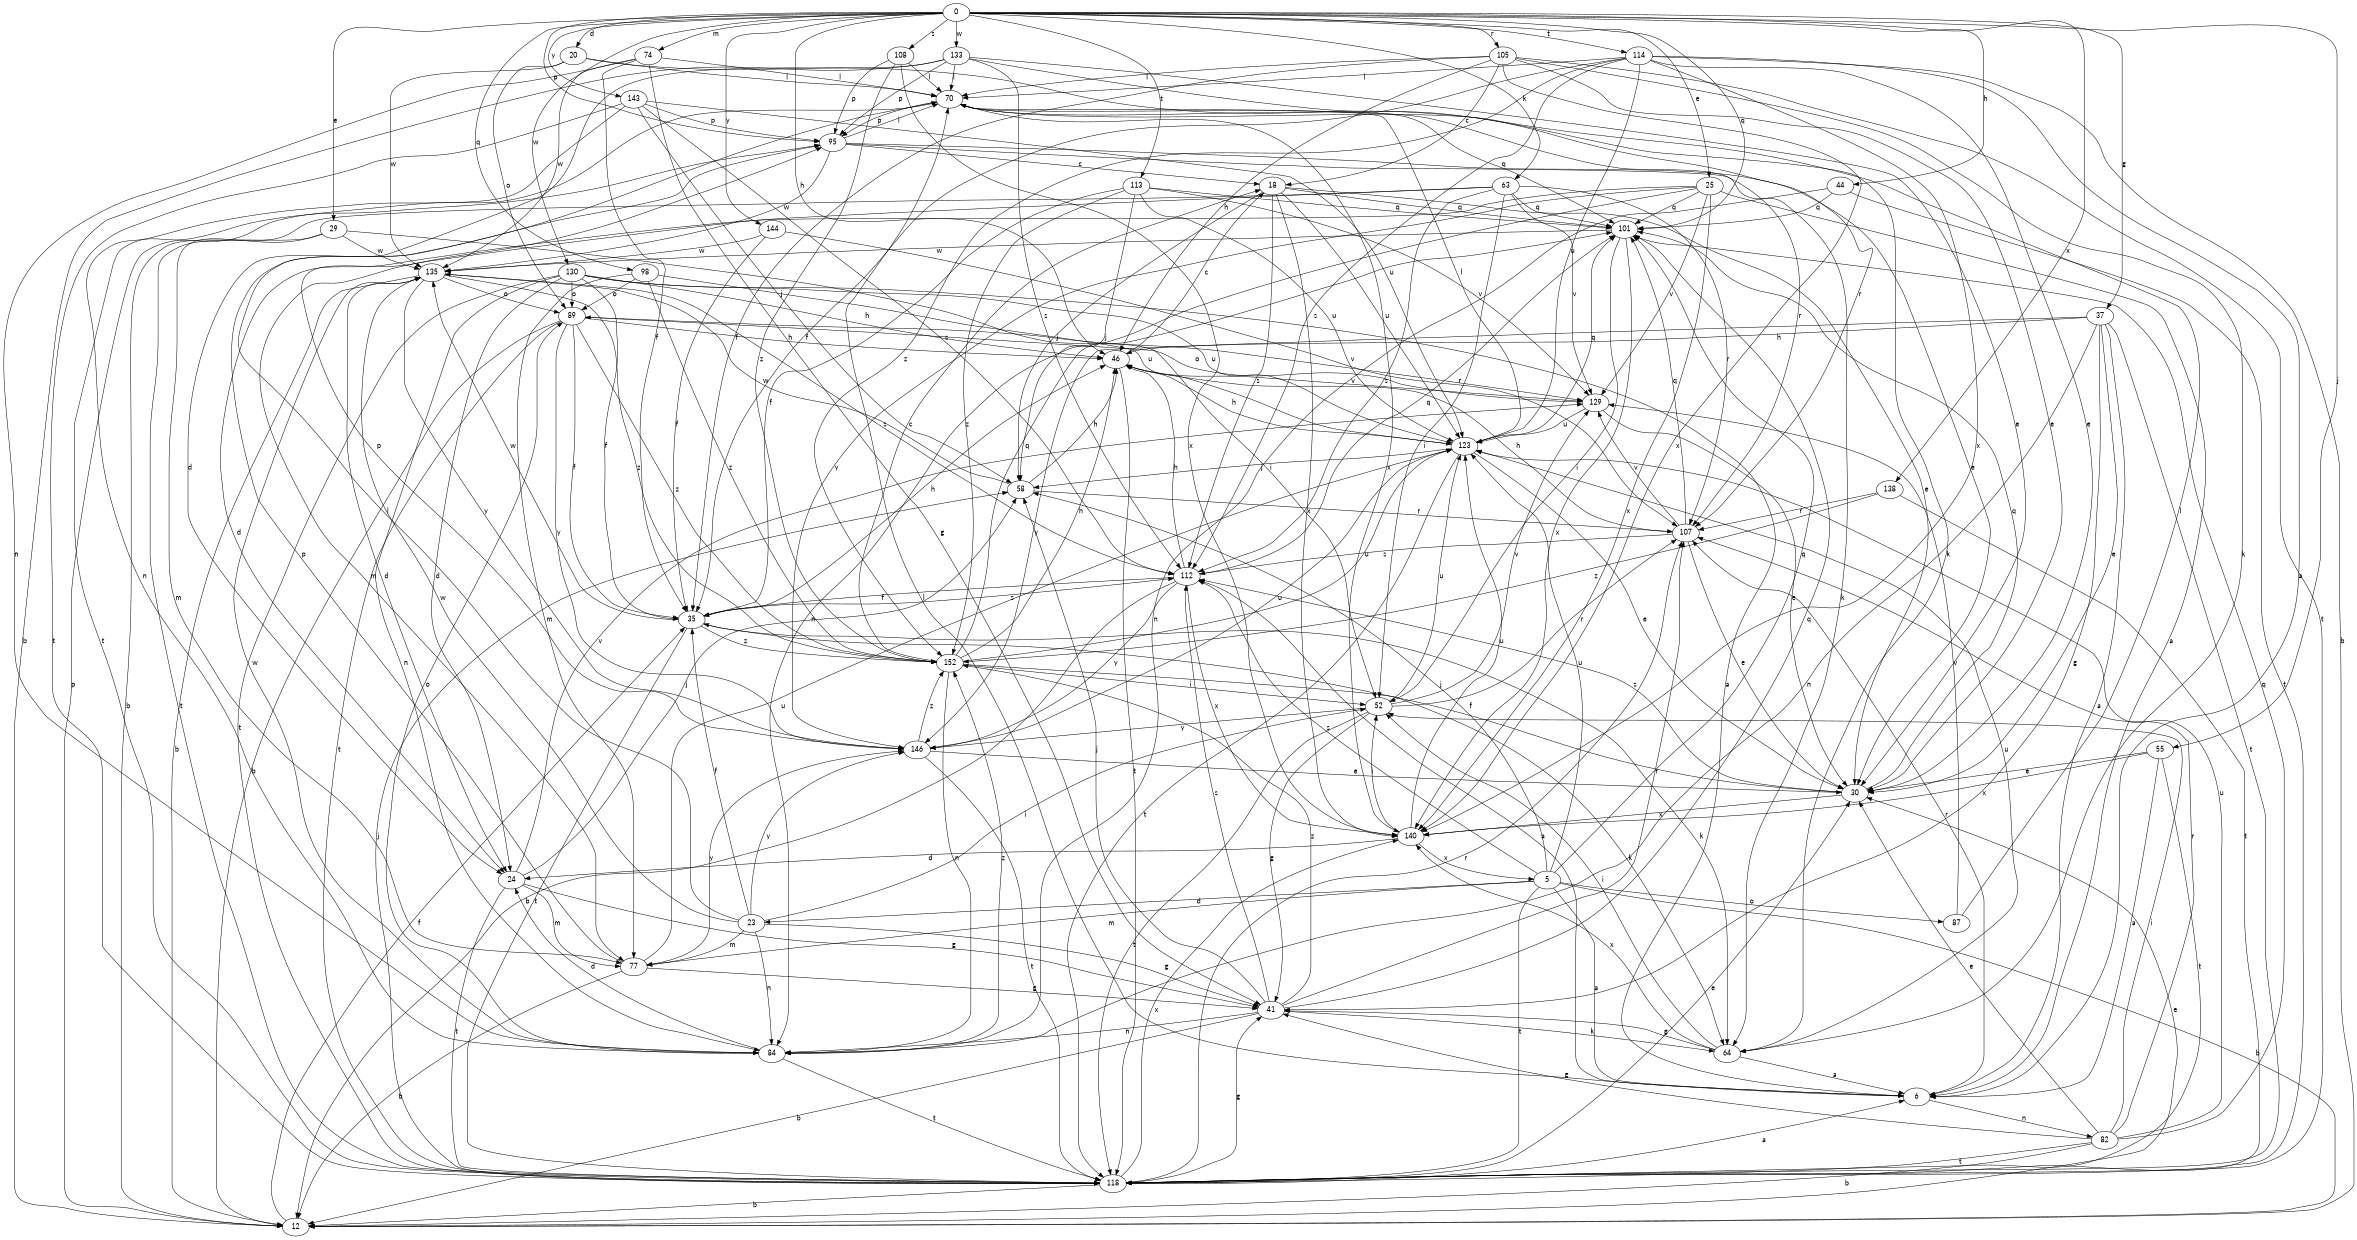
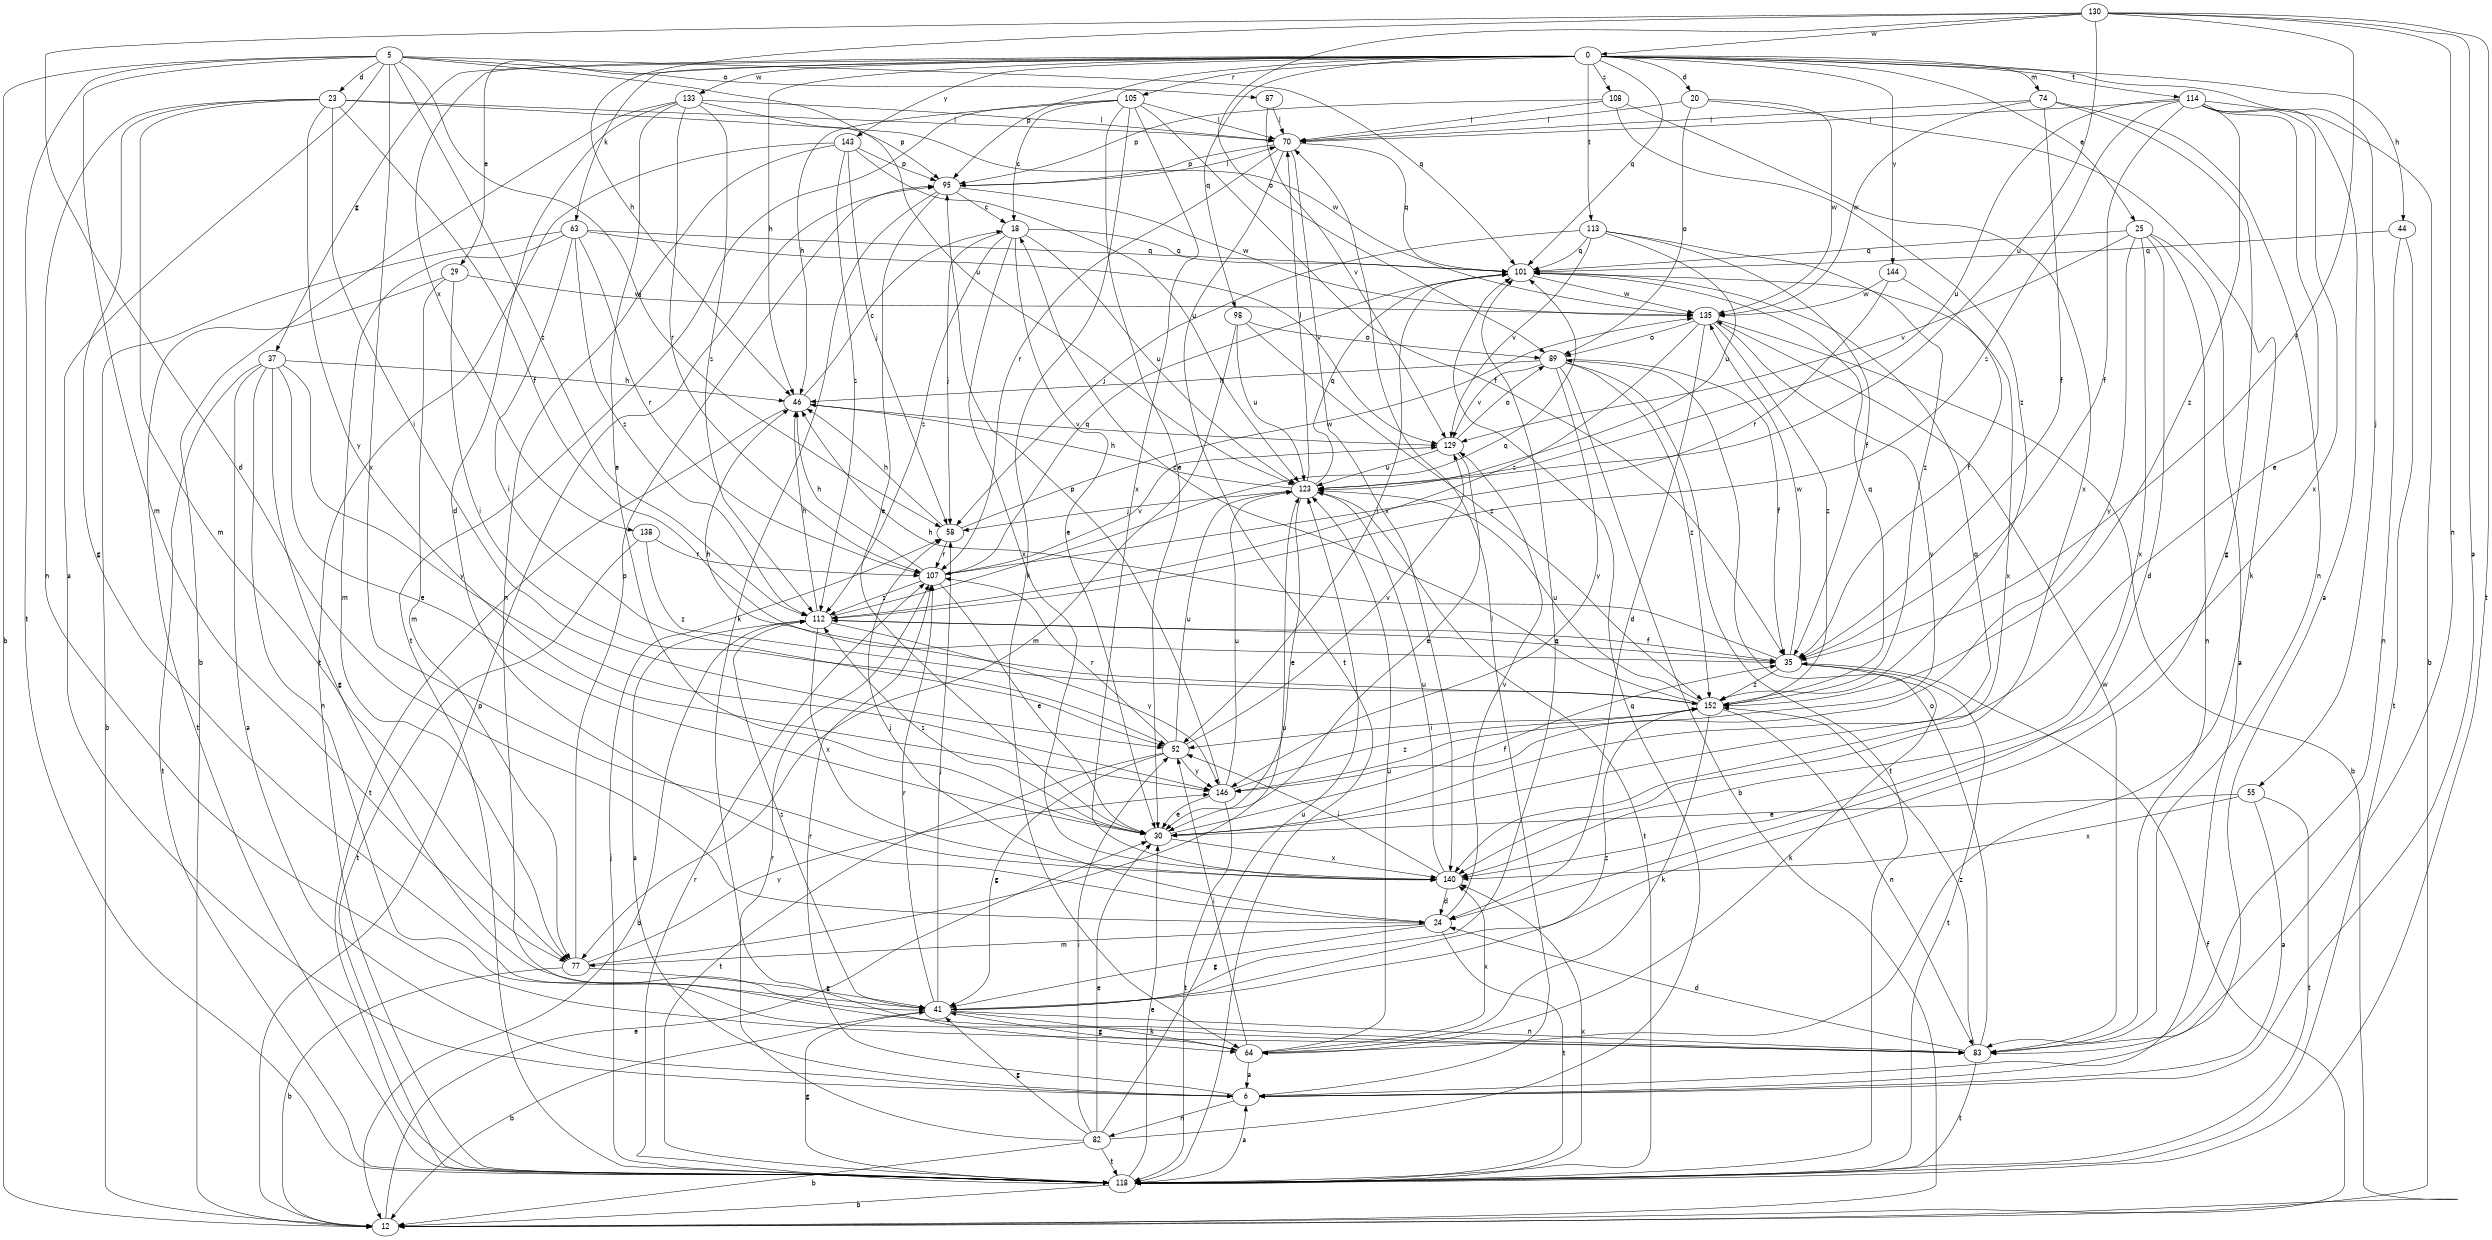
edge "0" -> "130": reversed
edge "140" -> "5": reversed
node "84": label "84" -> "83"
